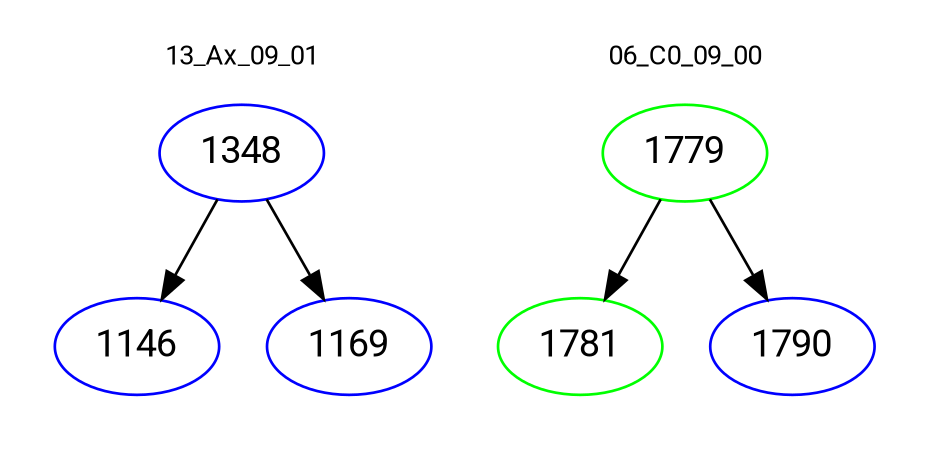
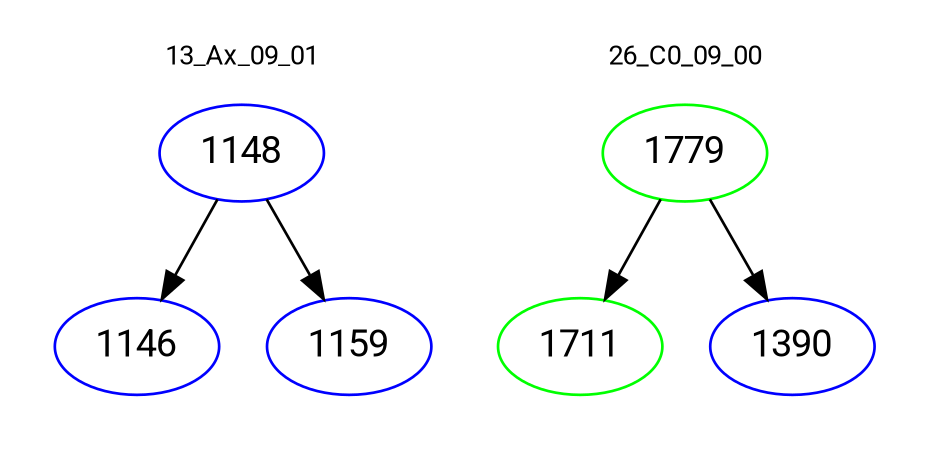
cluster "06_C0_09_00": label "06_C0_09_00" -> "26_C0_09_00"
node "1348": label "1348" -> "1148"
node "1169": label "1169" -> "1159"
node "1781": label "1781" -> "1711"
node "1790": label "1790" -> "1390"
